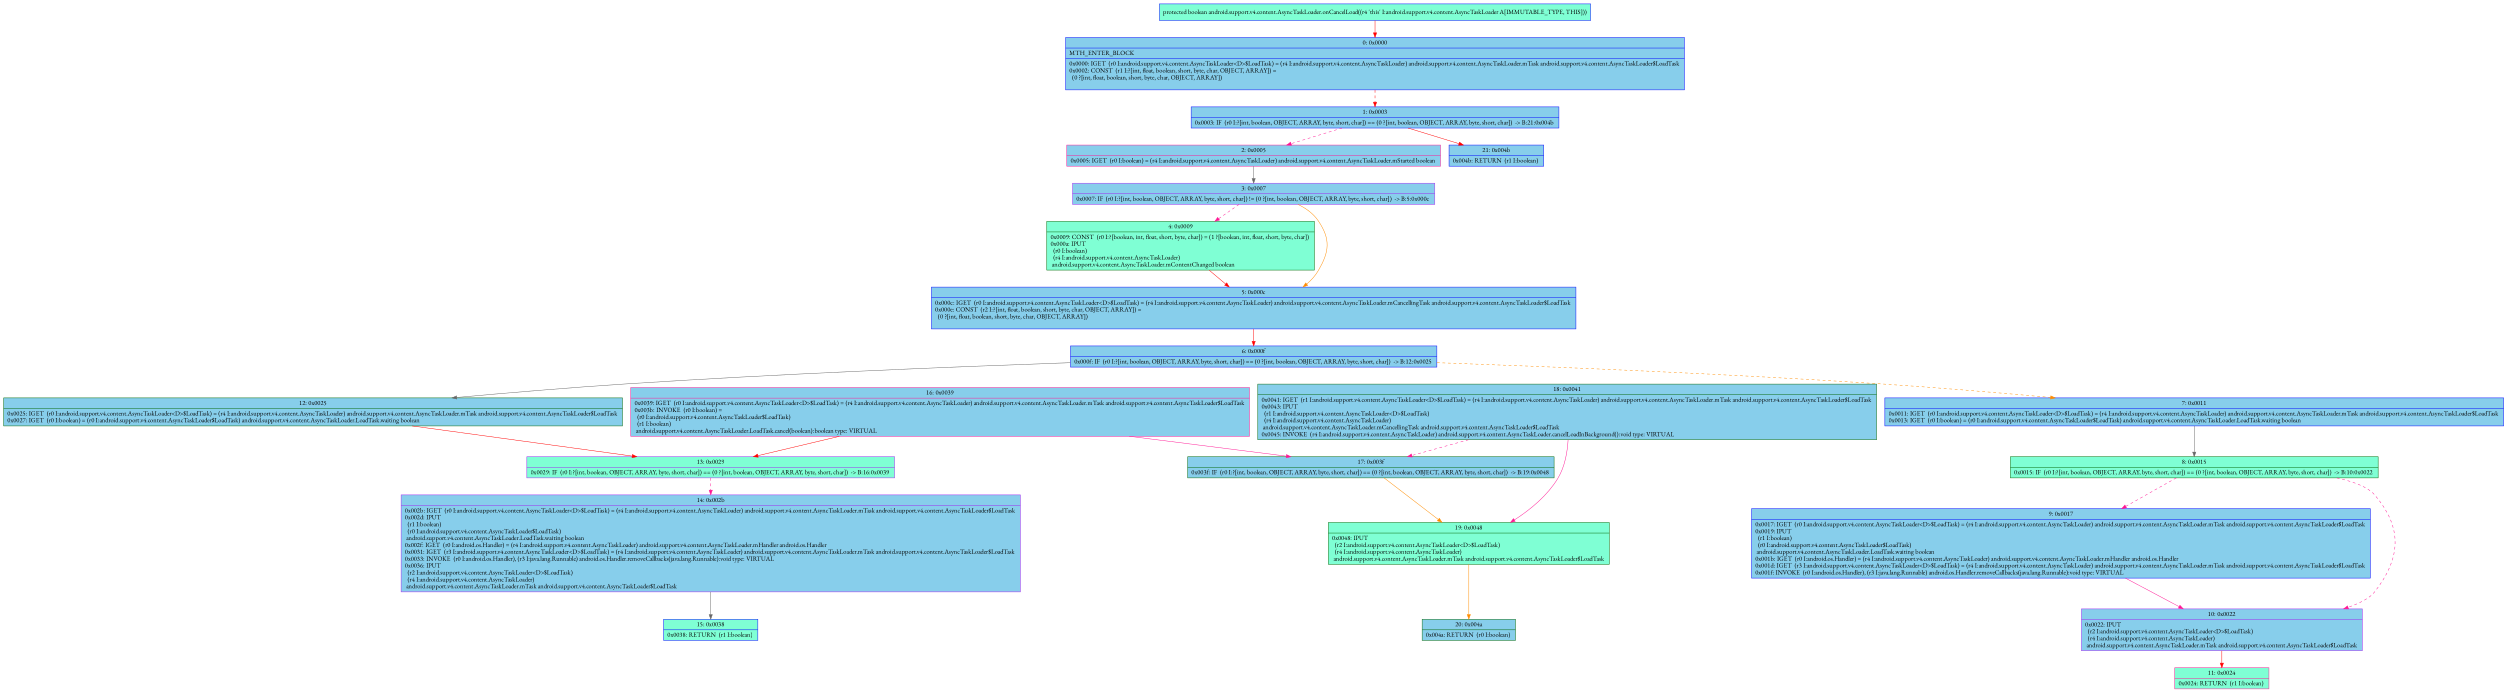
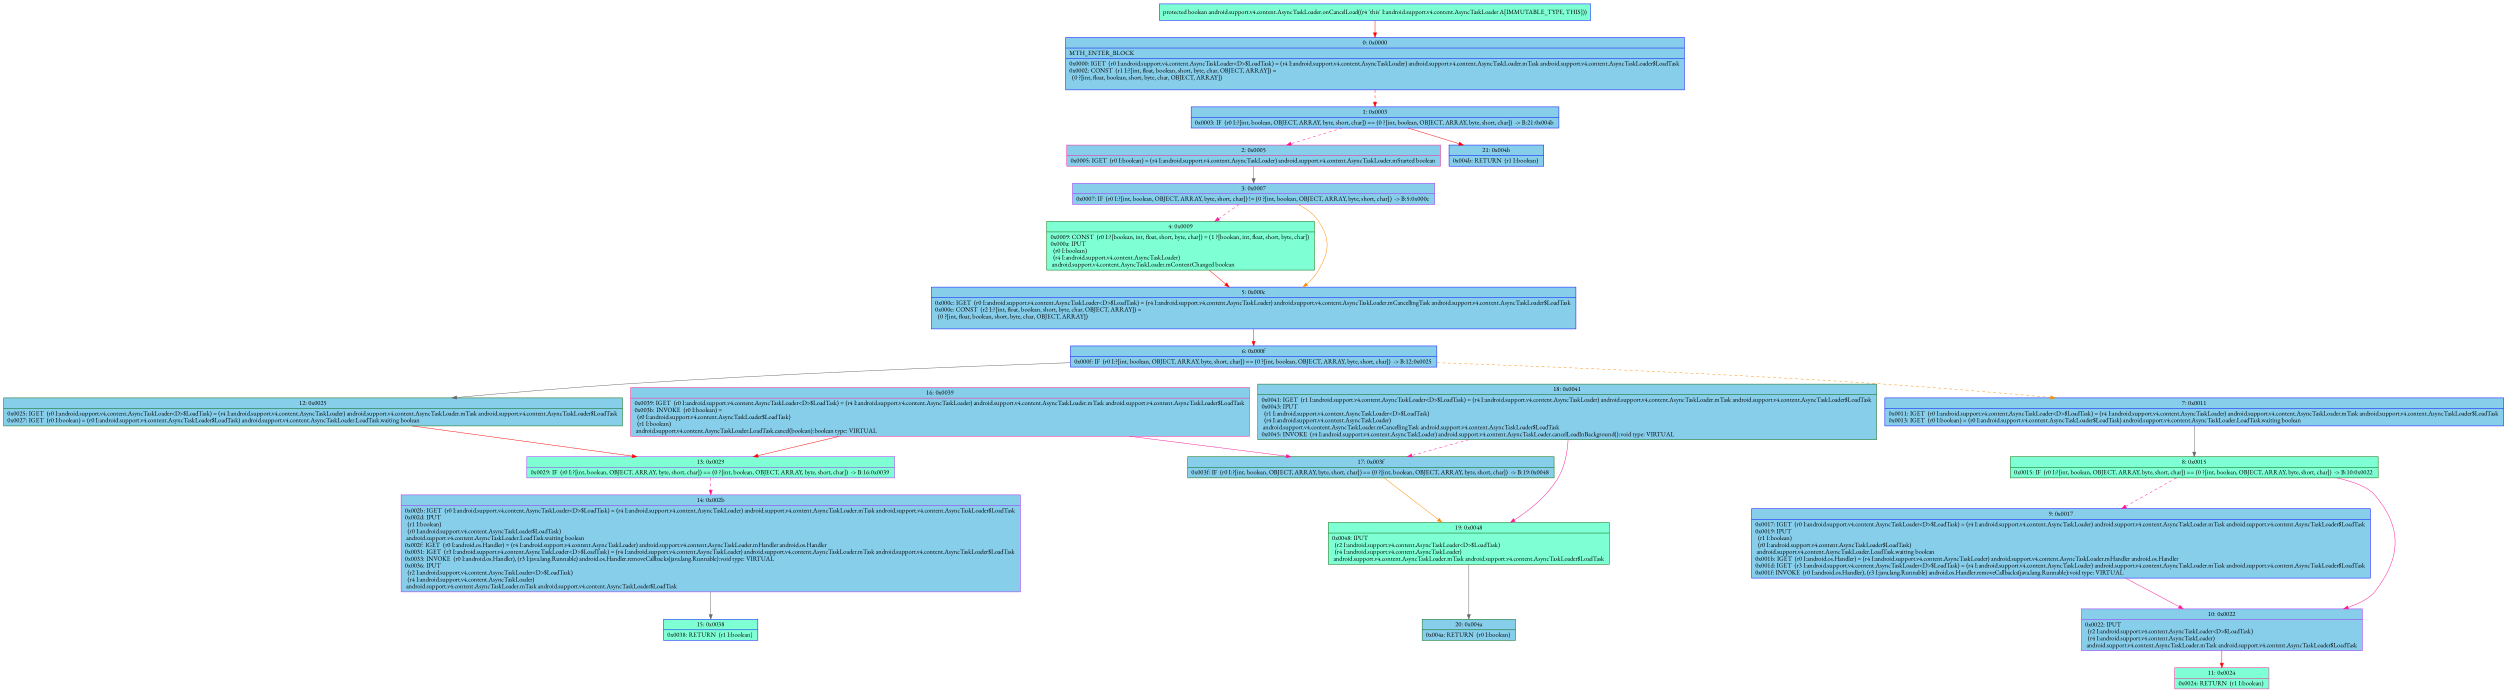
edge "8: 0x0015" -> "10: 0x0022": style dashed -> solid
edge "19: 0x0048" -> "20: 0x004a": color darkorange -> gray40
